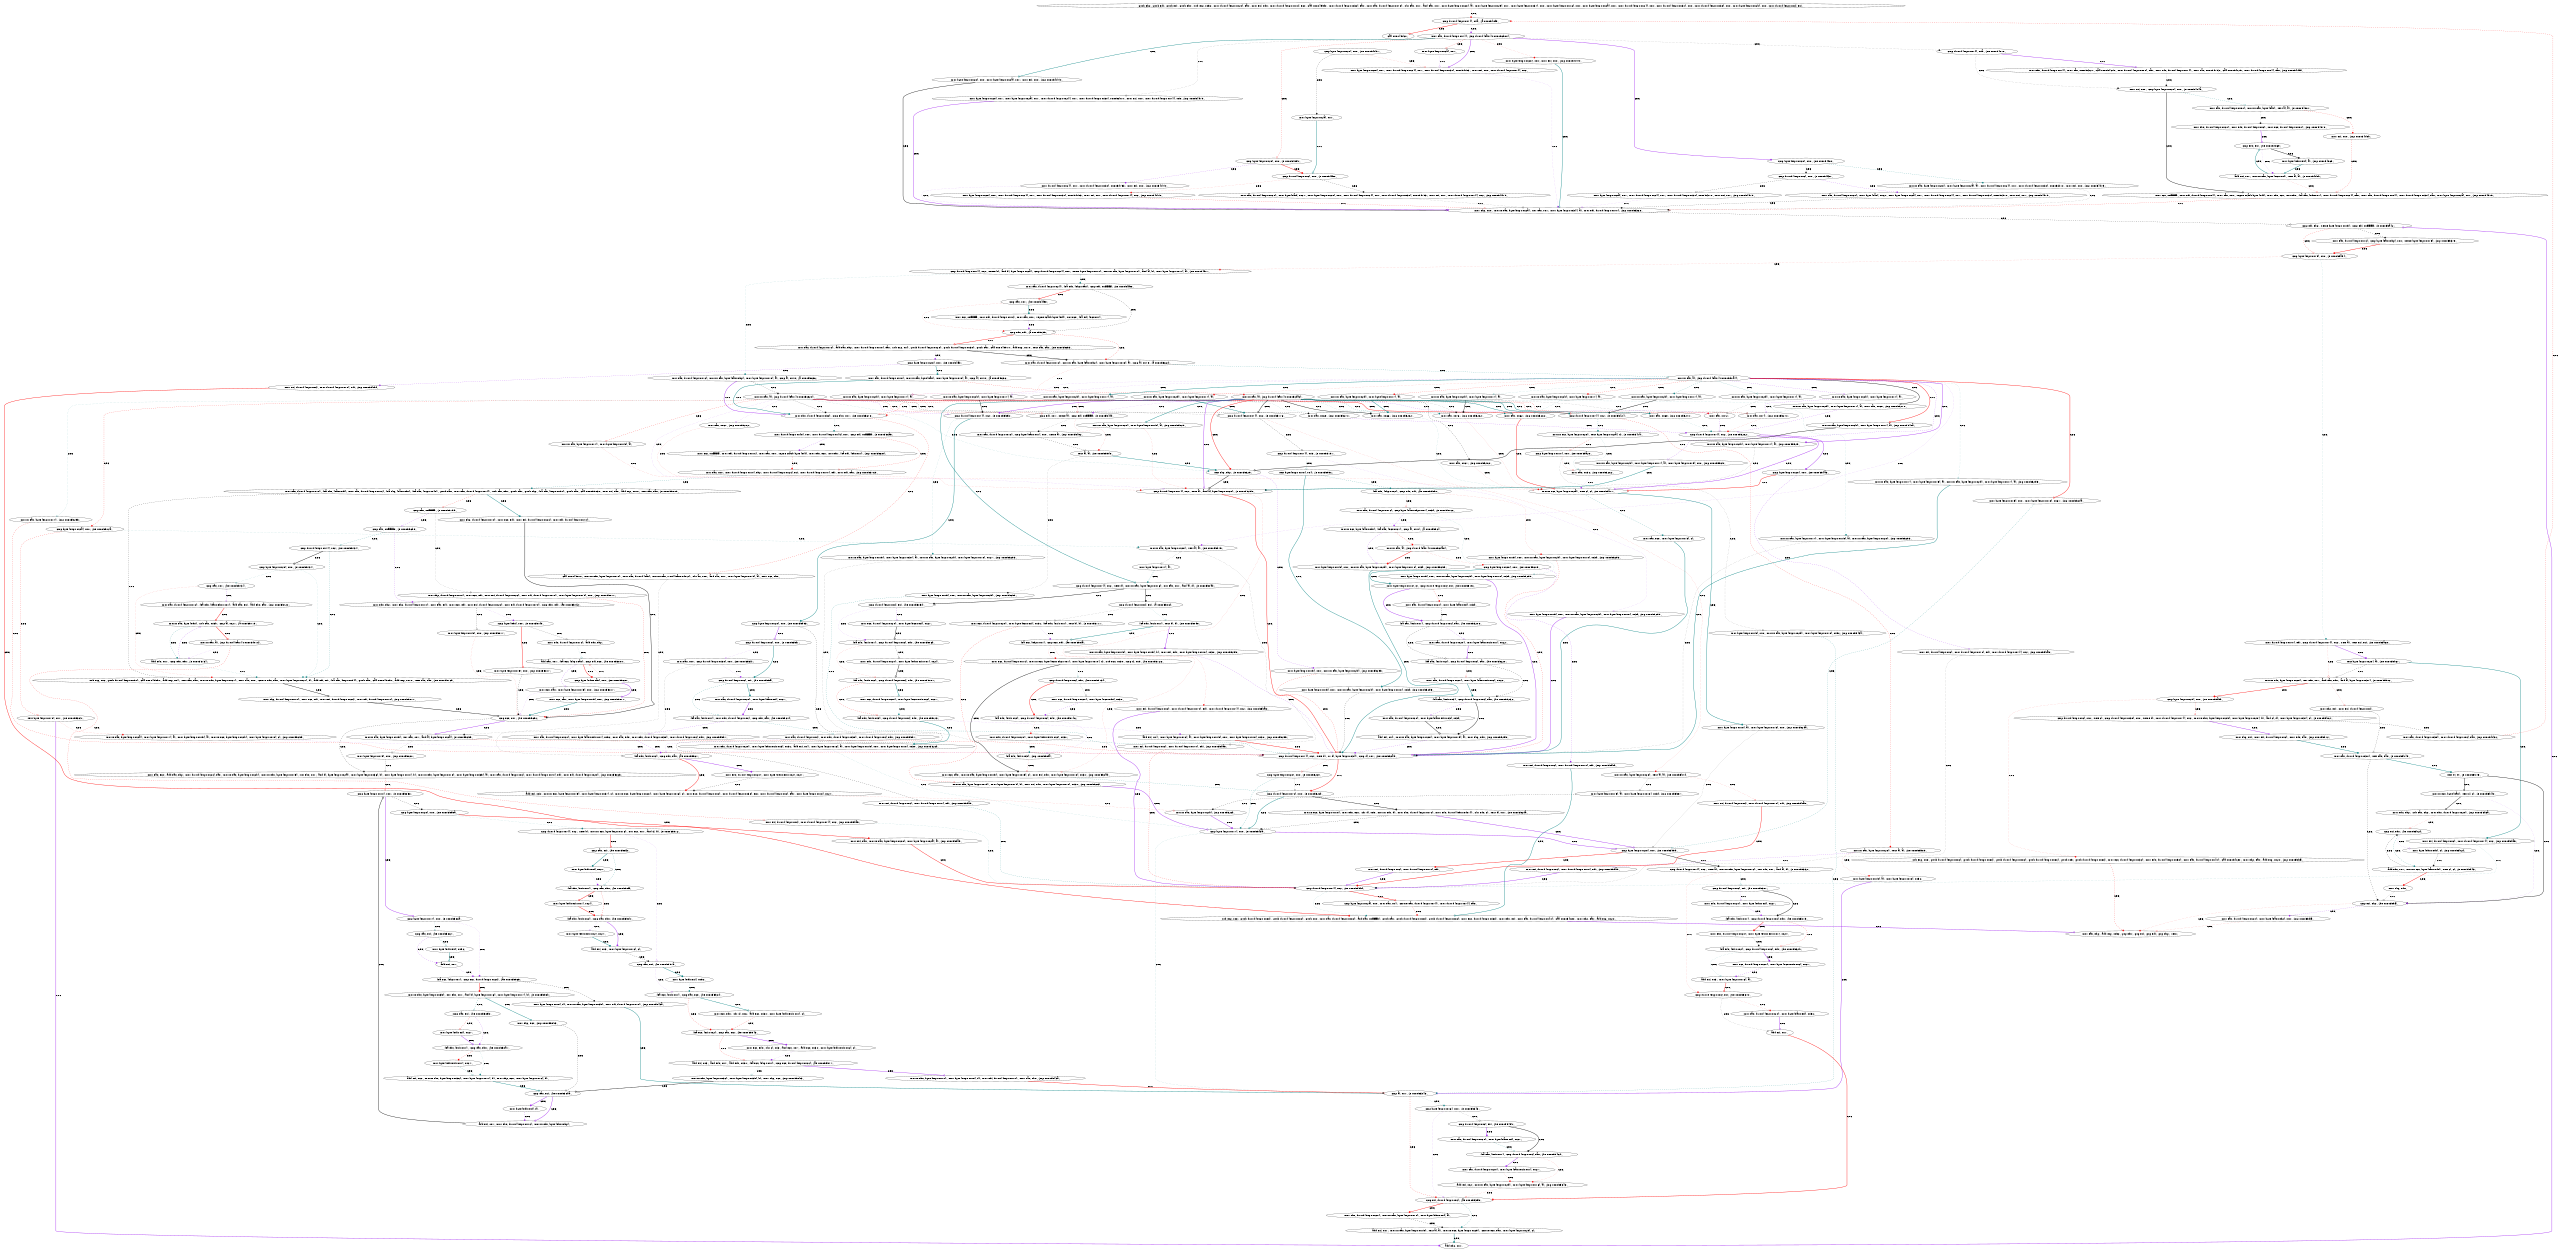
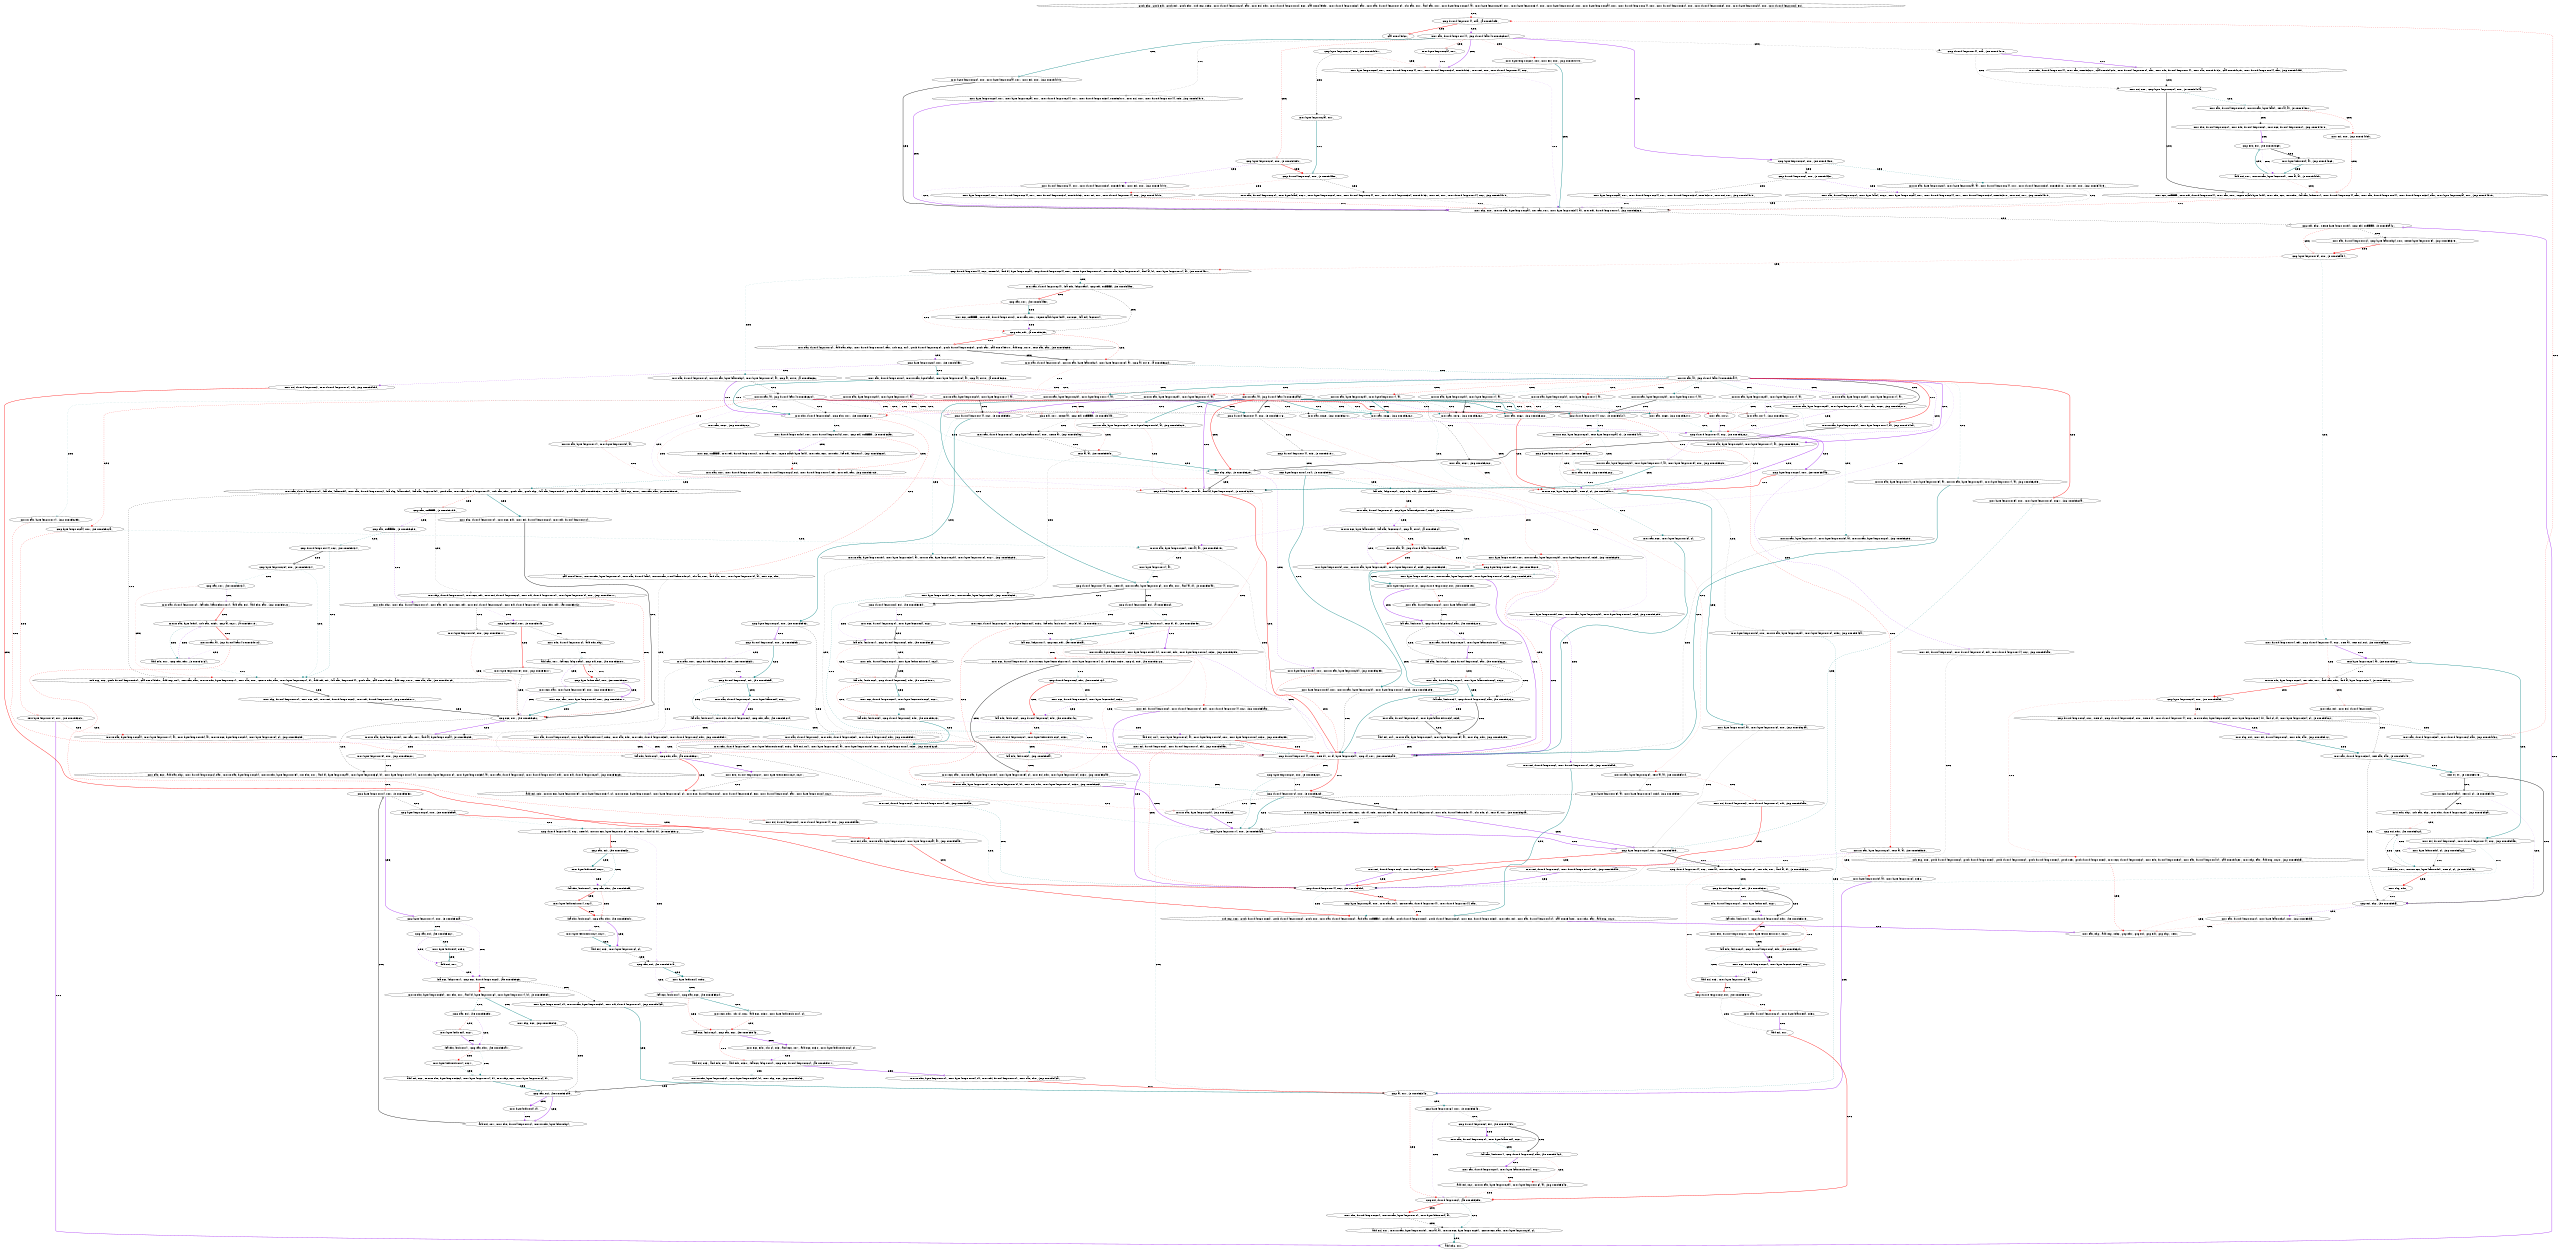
edge "'movzx eax, al', 'jmp dword [eax*4+0x805cbac]'," -> "'mov eax, 0x66', 'jmp 0x8055282',": color black -> teal
